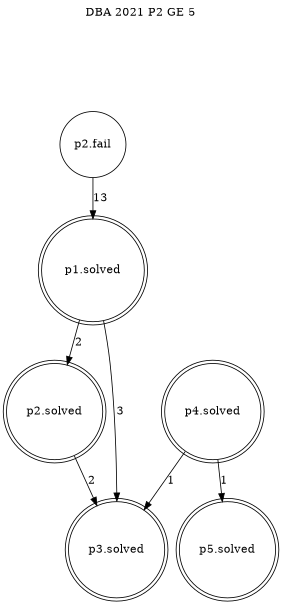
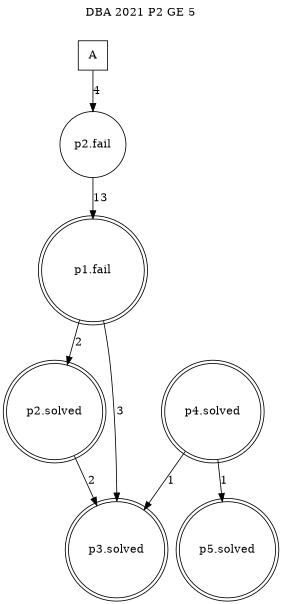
node "A": added
node "p1.solved": label "p1.solved" -> "p1.fail"
